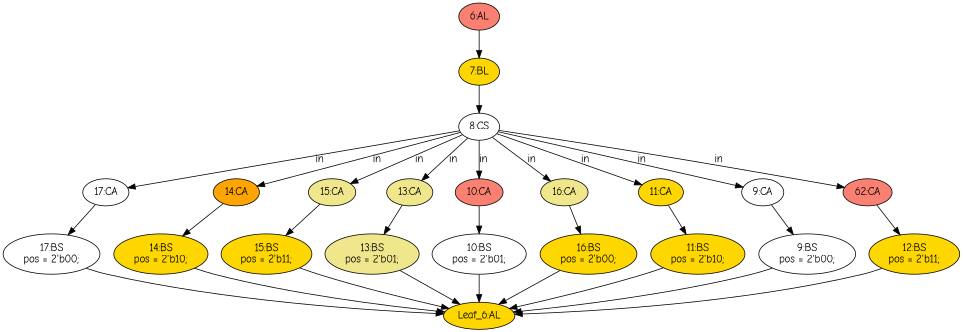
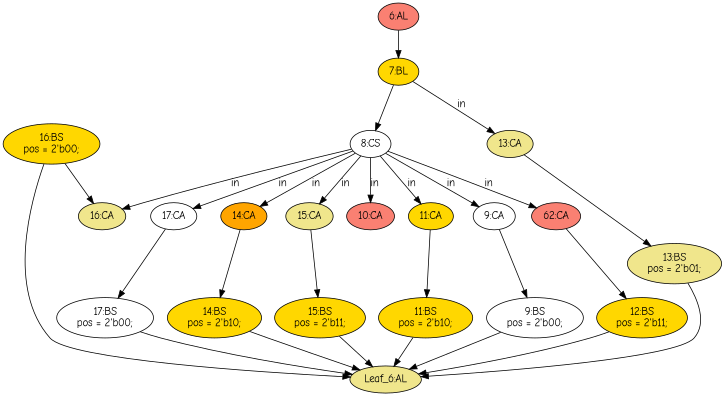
edge "8:CS" -> "13:CA": now "7:BL" -> "13:CA"
edge "16:CA" -> "16:BS pos = 2'b00;": reversed
node "10:BS pos = 2'b01;": removed
node "Leaf_6:AL": fillcolor gold -> khaki
